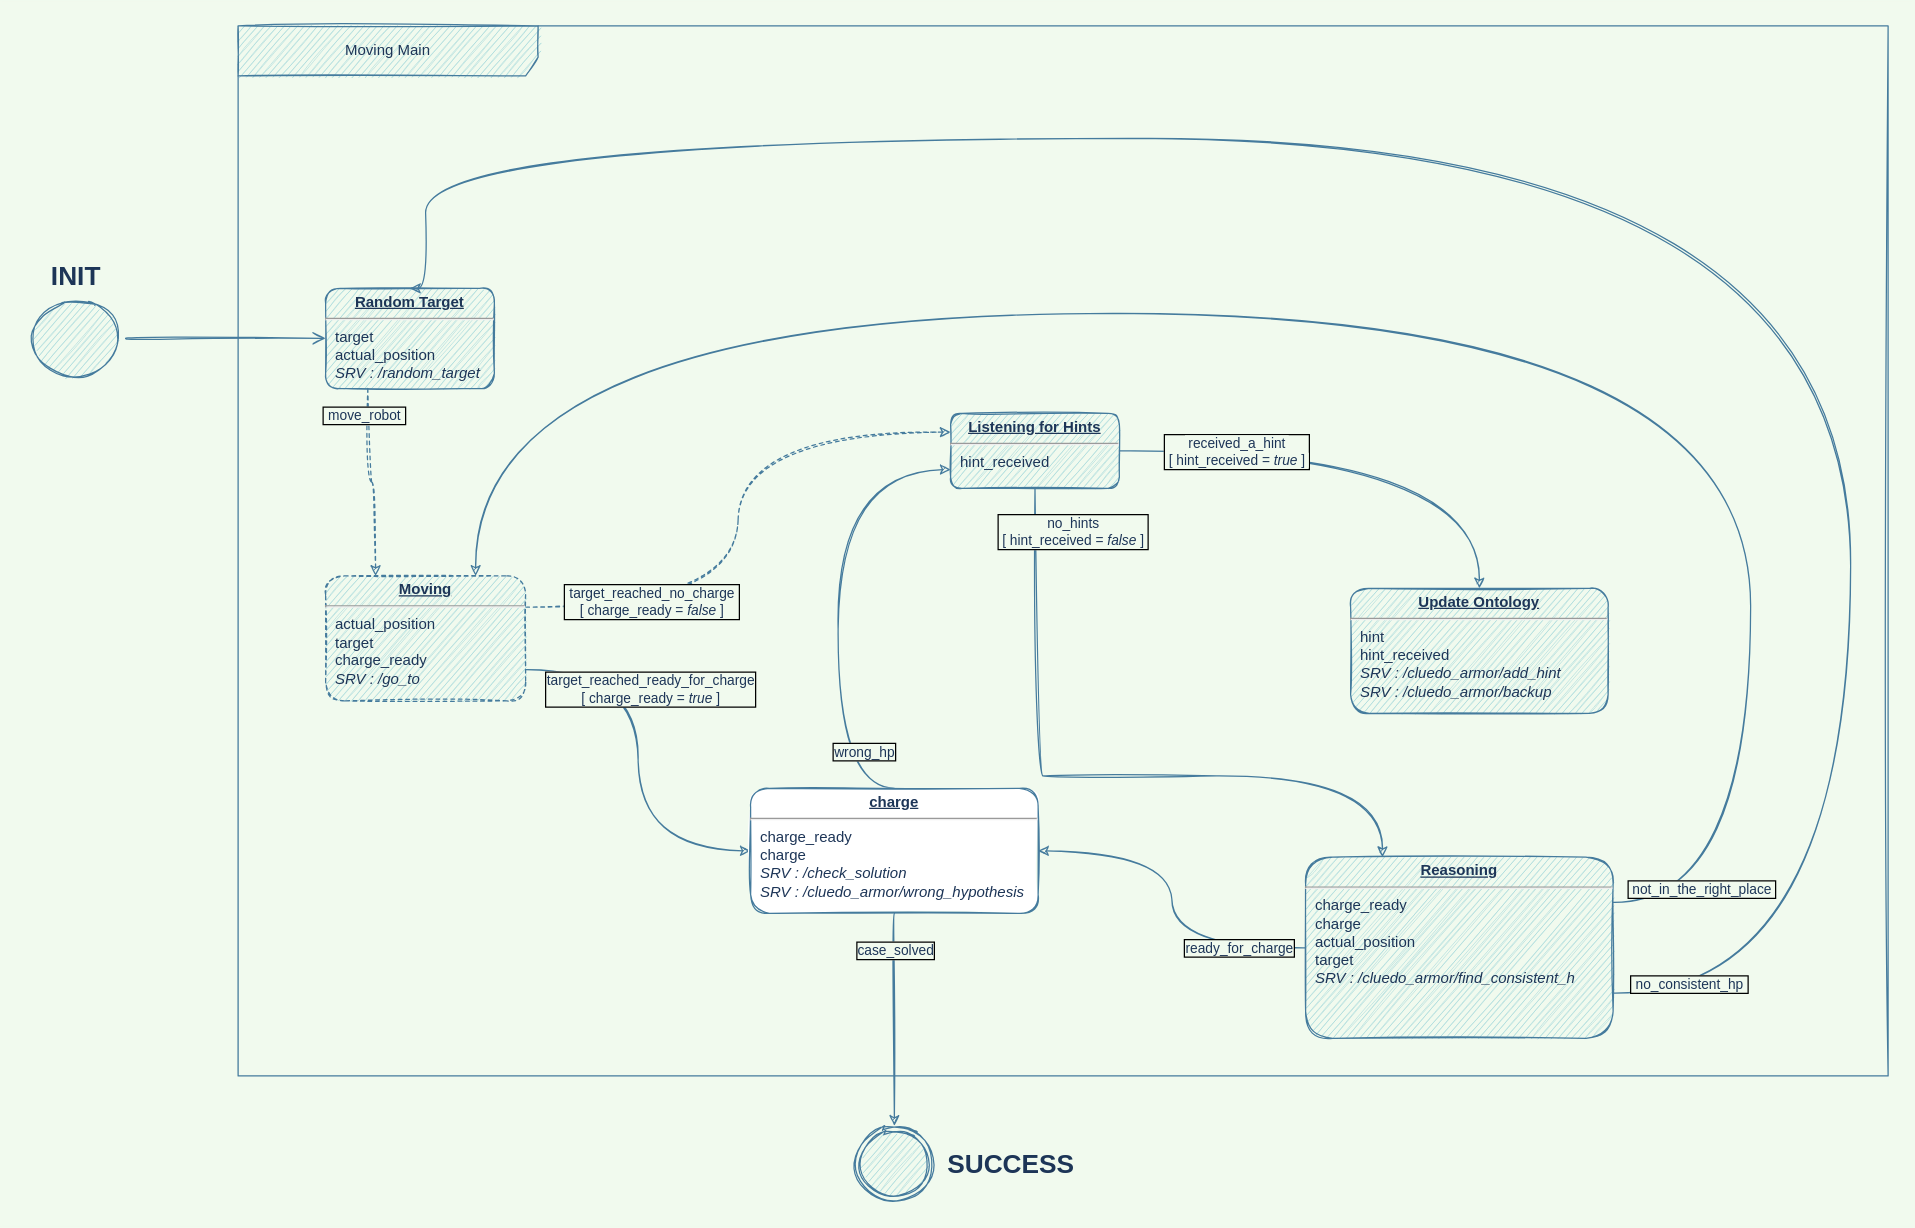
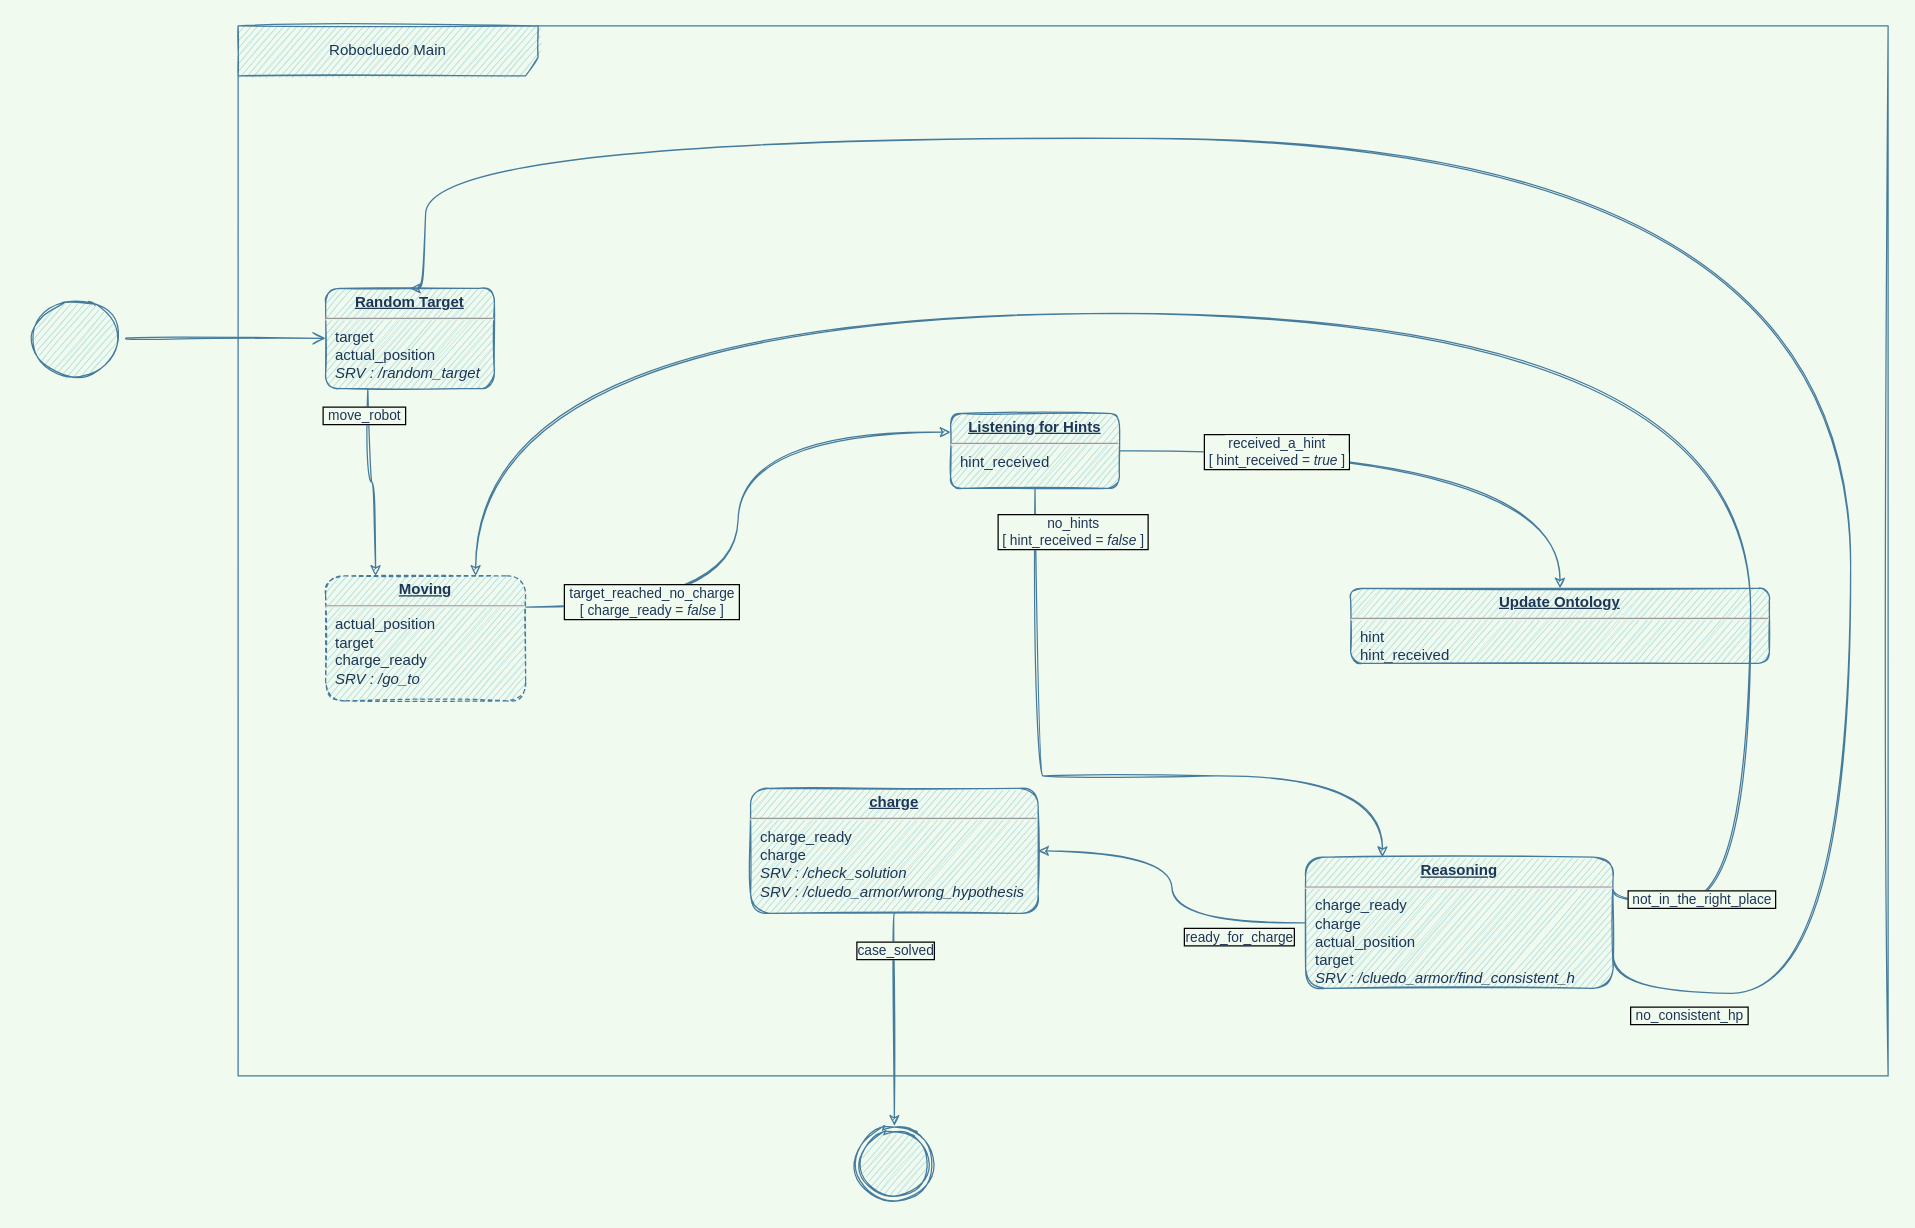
node "Moving Main": label "Moving Main" -> "Robocluedo Main"
node "INIT": removed
edge "Moving actual_position target charge_ready SRV : /go_to" -> "Listening for Hints hint_received": style dashed -> solid
edge "Random Target target actual_position SRV : /random_target" -> "Moving actual_position target charge_ready SRV : /go_to": style dashed -> solid
edge "charge charge_ready charge SRV : /check_solution SRV : /cluedo_armor/wrong_hypothesis" -> "Listening for Hints hint_received": removed, label "wrong_hp"
node "Update Ontology hint hint_received SRV : /cluedo_armor/add_hint SRV : /cluedo_armor/backup": size 258x125 -> 419x75
edge "Moving actual_position target charge_ready SRV : /go_to" -> "charge charge_ready charge SRV : /check_solution SRV : /cluedo_armor/wrong_hypothesis": removed, label "target_reached_ready_for_charge [ charge_ready = true ]"
node "charge charge_ready charge SRV : /check_solution SRV : /cluedo_armor/wrong_hypothesis": fillcolor #ffffff -> #a8dadc
node "Reasoning charge_ready charge actual_position target SRV : /cluedo_armor/find_consistent_h": size 308x181 -> 308x131
node "SUCCESS": removed
